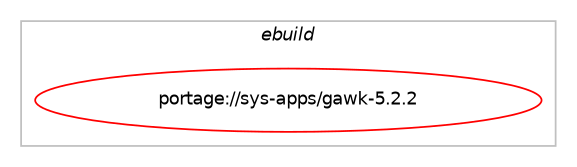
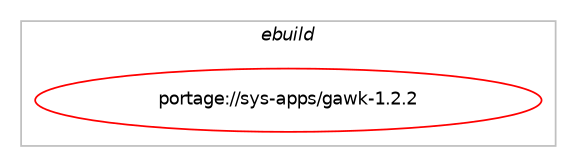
node "portage://sys-apps/gawk-5.2.2": label "portage://sys-apps/gawk-5.2.2" -> "portage://sys-apps/gawk-1.2.2"
